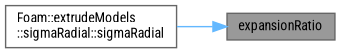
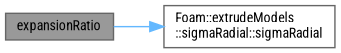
edge "Foam::extrudeModels ::sigmaRadial::sigmaRadial" -> "expansionRatio": reversed
